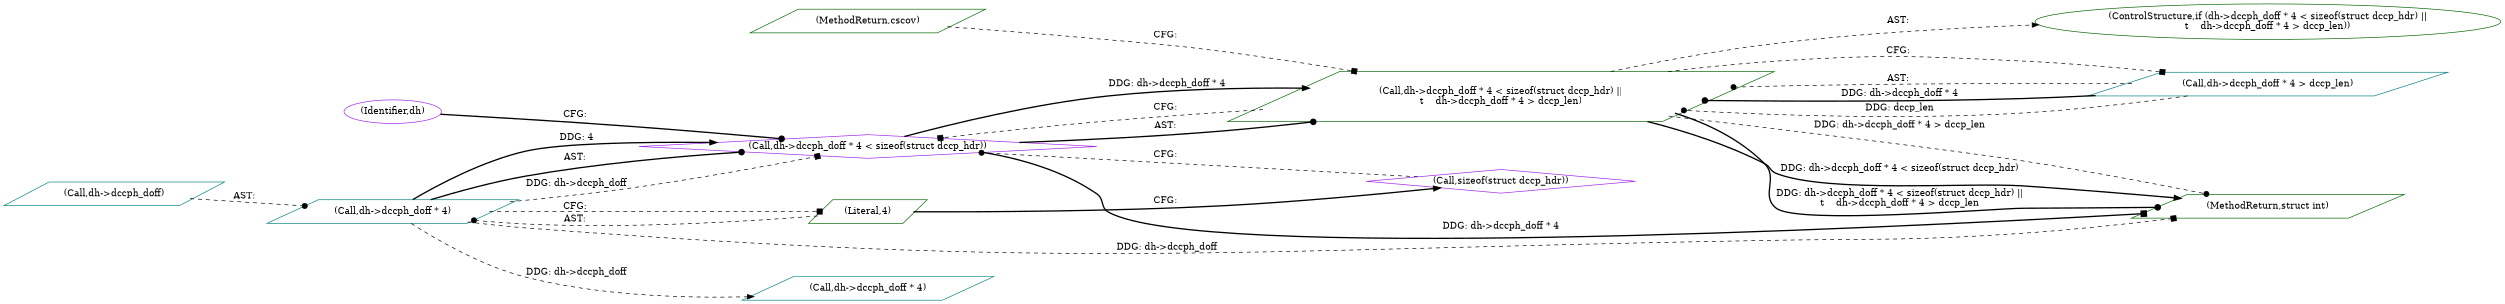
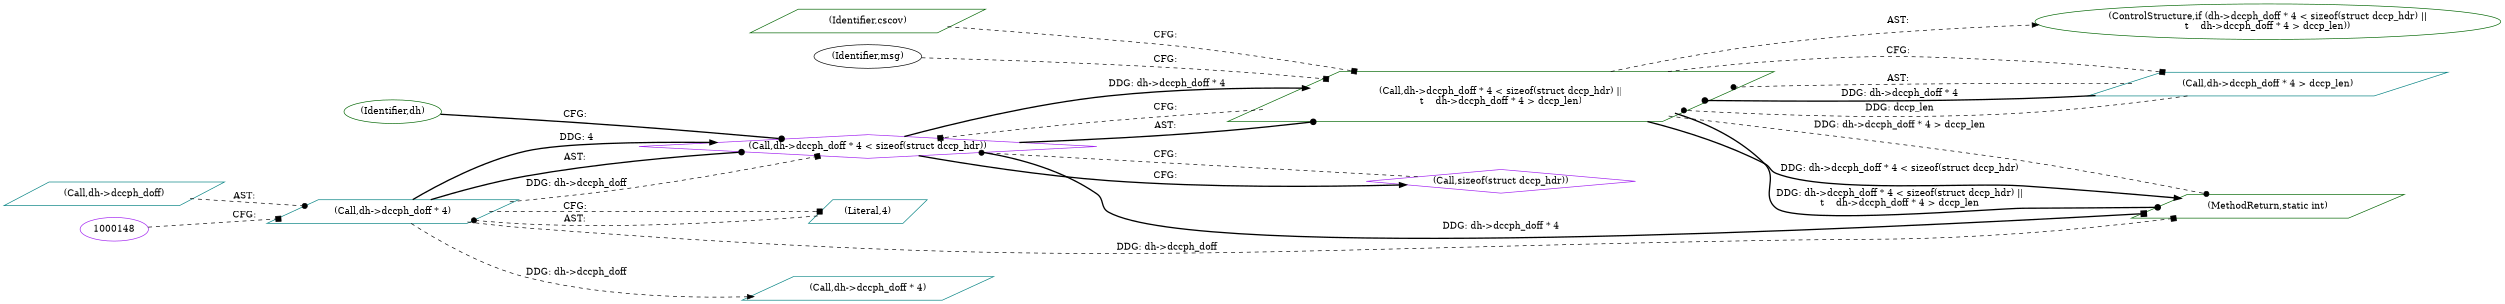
node "(MethodReturn,cscov)": label "(MethodReturn,cscov)" -> "(Identifier,cscov)"
node "(Identifier,msg)": added
node "(Identifier,dh)": color purple -> darkgreen
node "(MethodReturn,struct int)": label "(MethodReturn,struct int)" -> "(MethodReturn,static int)"
edge "(Literal,4)" -> "(Call,sizeof(struct dccp_hdr))": now "(Call,dh->dccph_doff * 4 < sizeof(struct dccp_hdr))" -> "(Call,sizeof(struct dccp_hdr))"
node "(Literal,4)": color darkgreen -> teal
node "1000148": added
